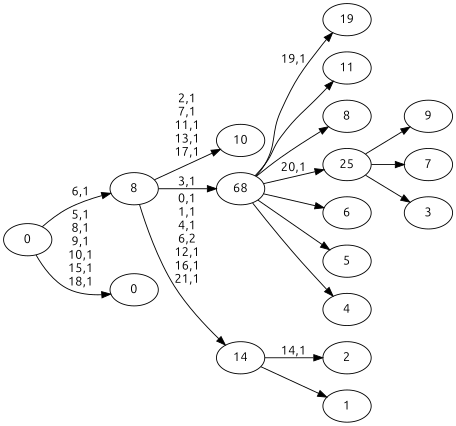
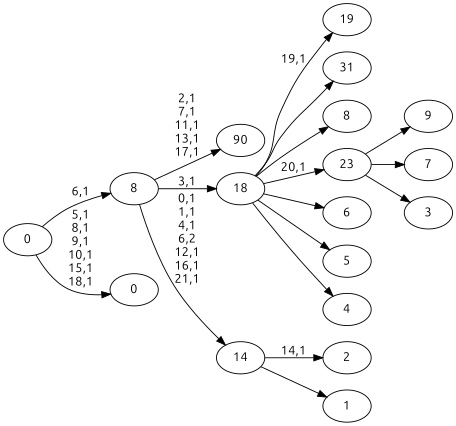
node "11": label "11" -> "31"
node "10": label "10" -> "90"
node "25": label "25" -> "23"
node "68": label "68" -> "18"
